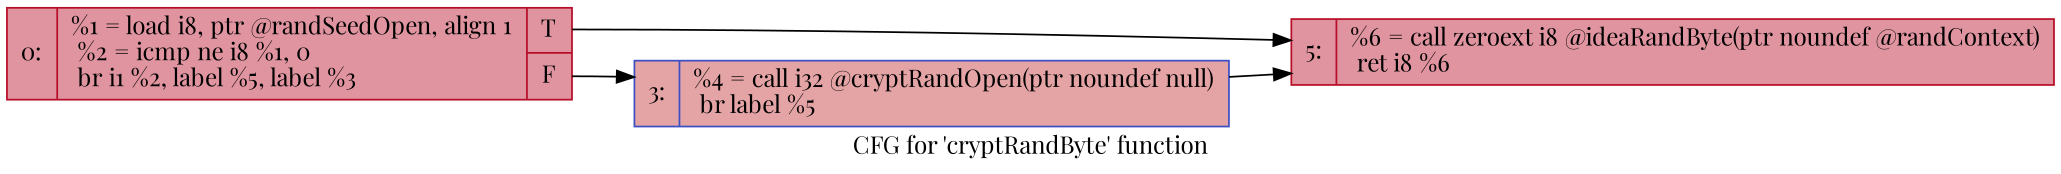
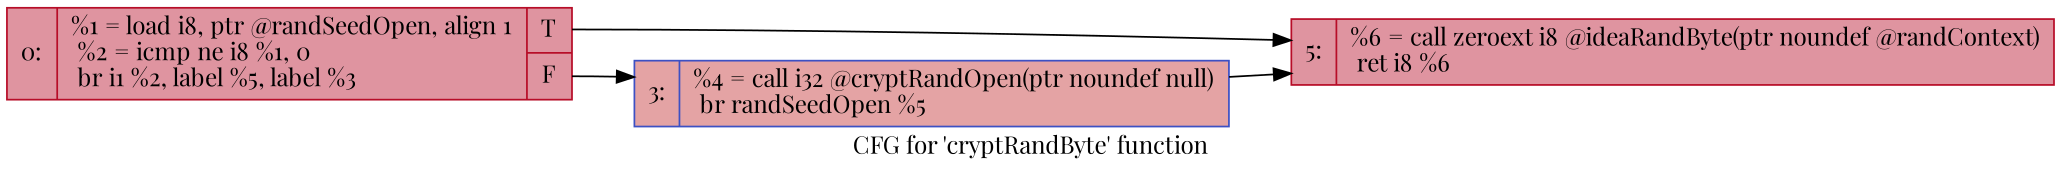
node "3:": text "br label %5" -> "br randSeedOpen %5"
